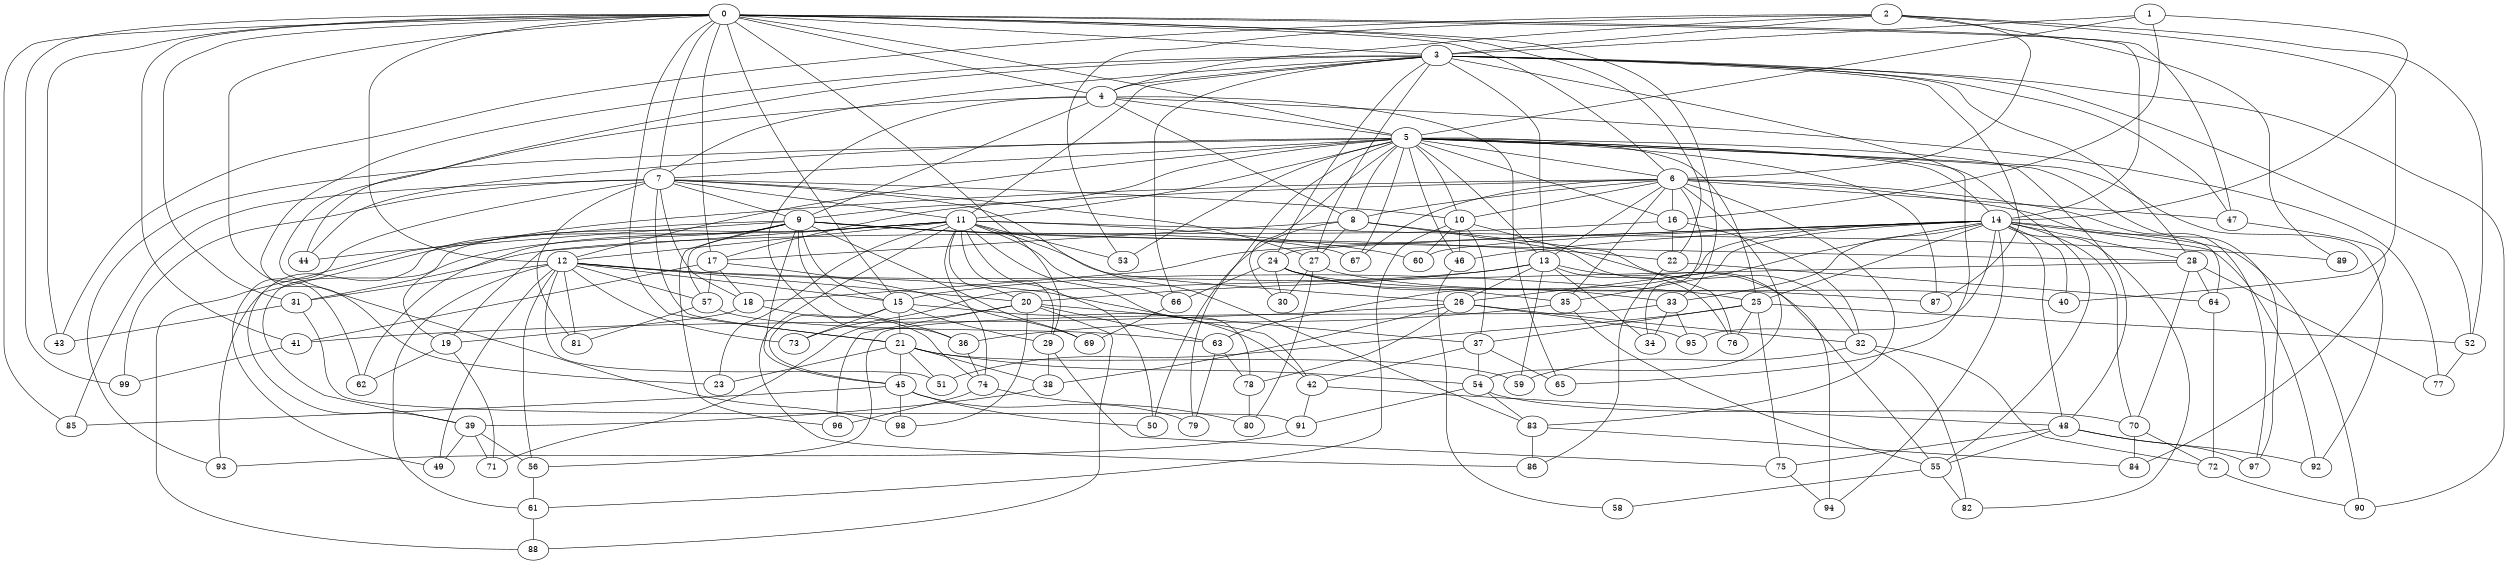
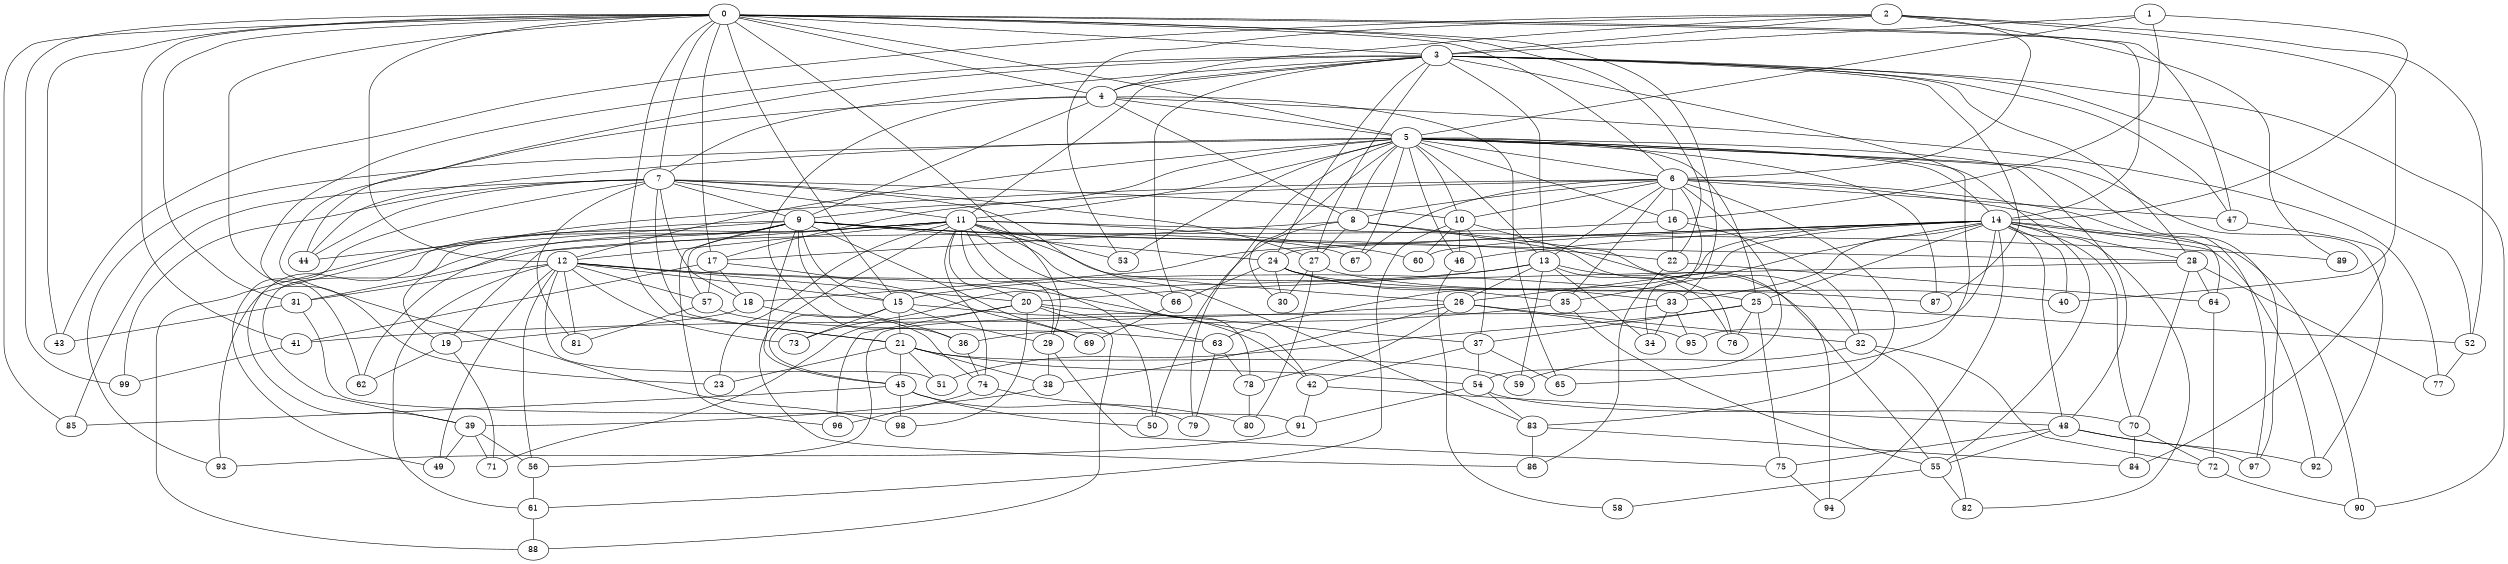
edge "5" -- "7": now "44" -- "7"
edge "9" -- "24": added
